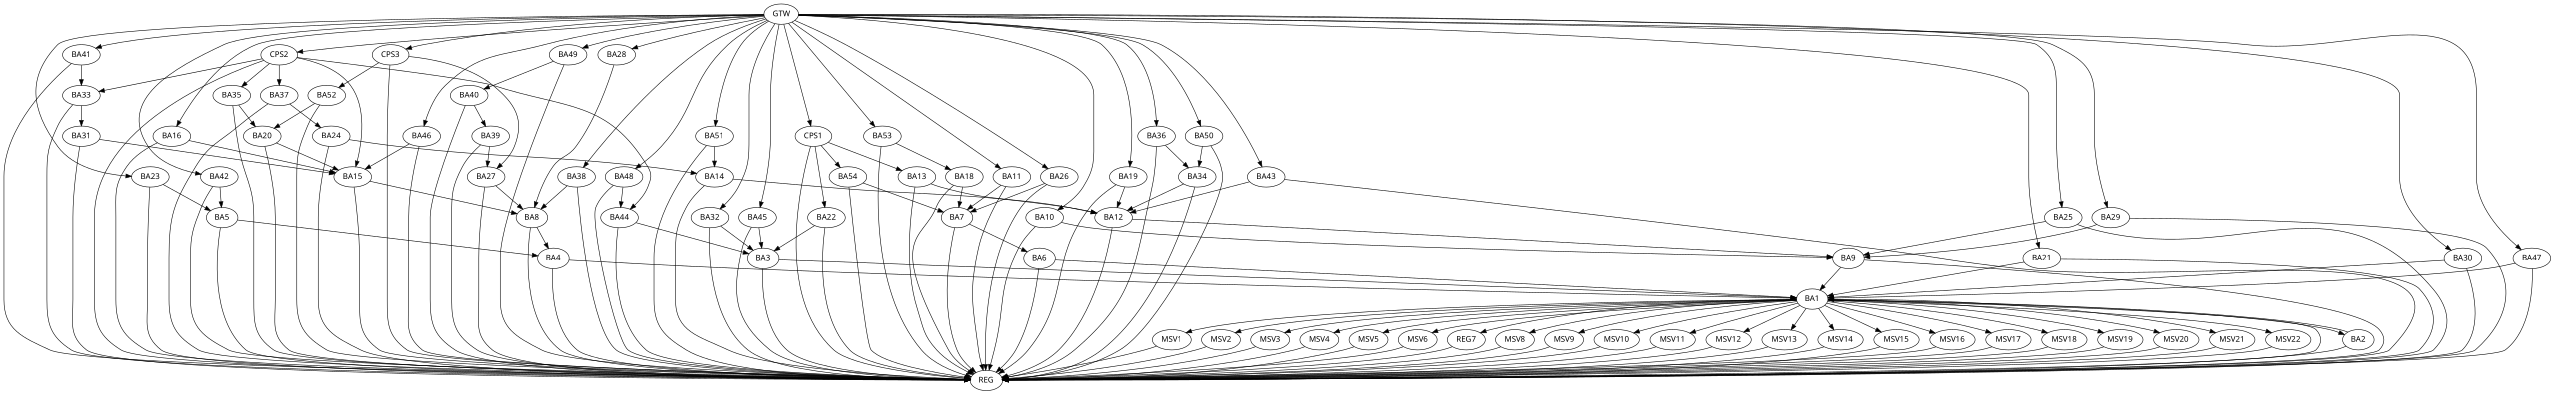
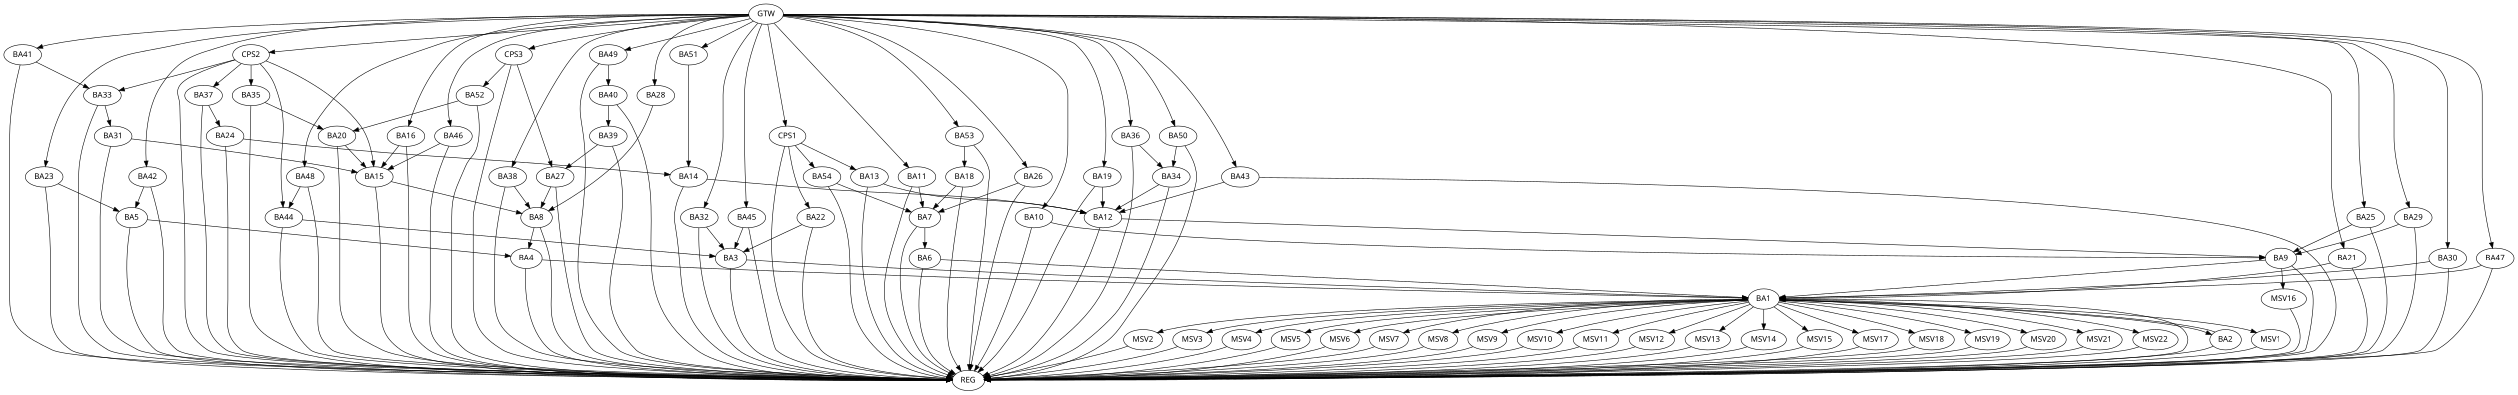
edge "BA1" -> "MSV16": now "BA9" -> "MSV16"
node "REG7": label "REG7" -> "MSV7"
edge "BA51" -> "REG": removed
